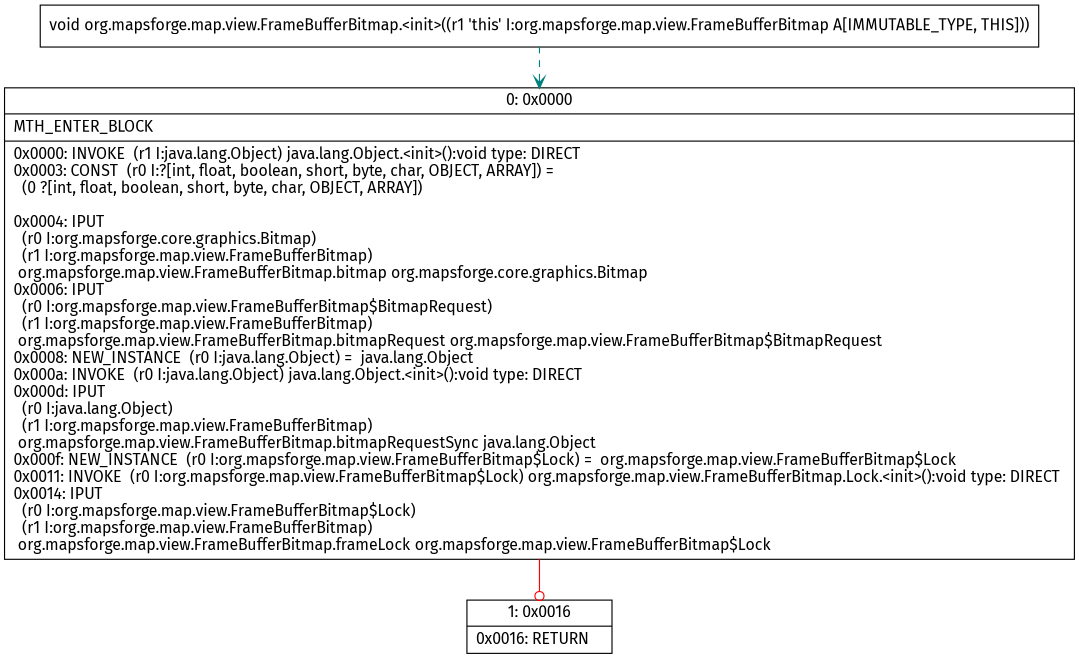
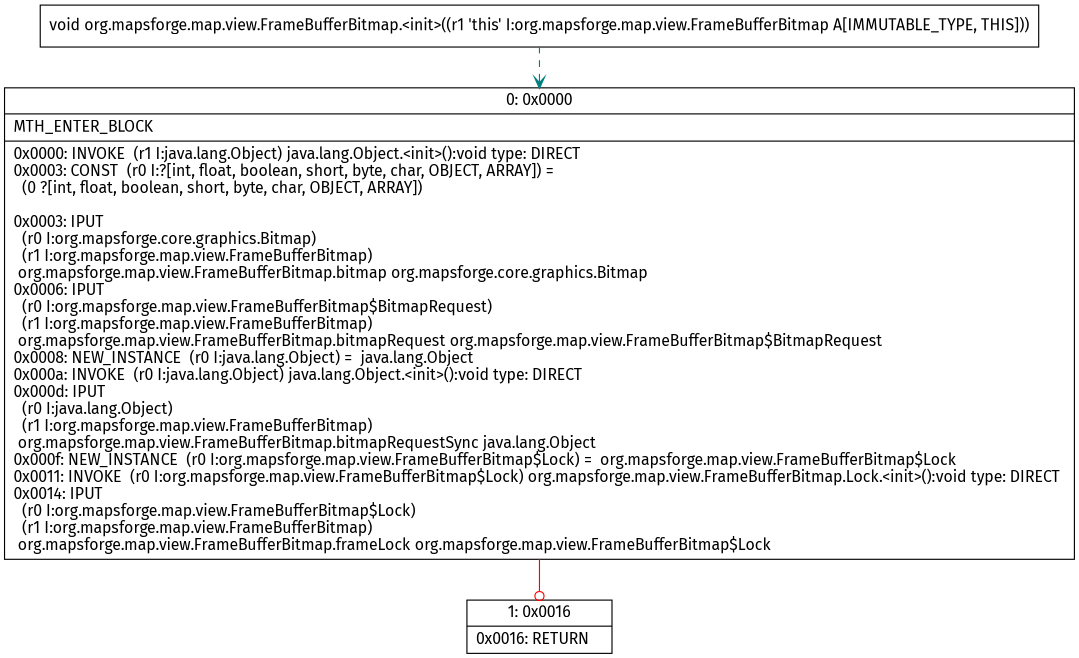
node "0: 0x0000": text "0x0004: IPUT" -> "0x0003: IPUT"
